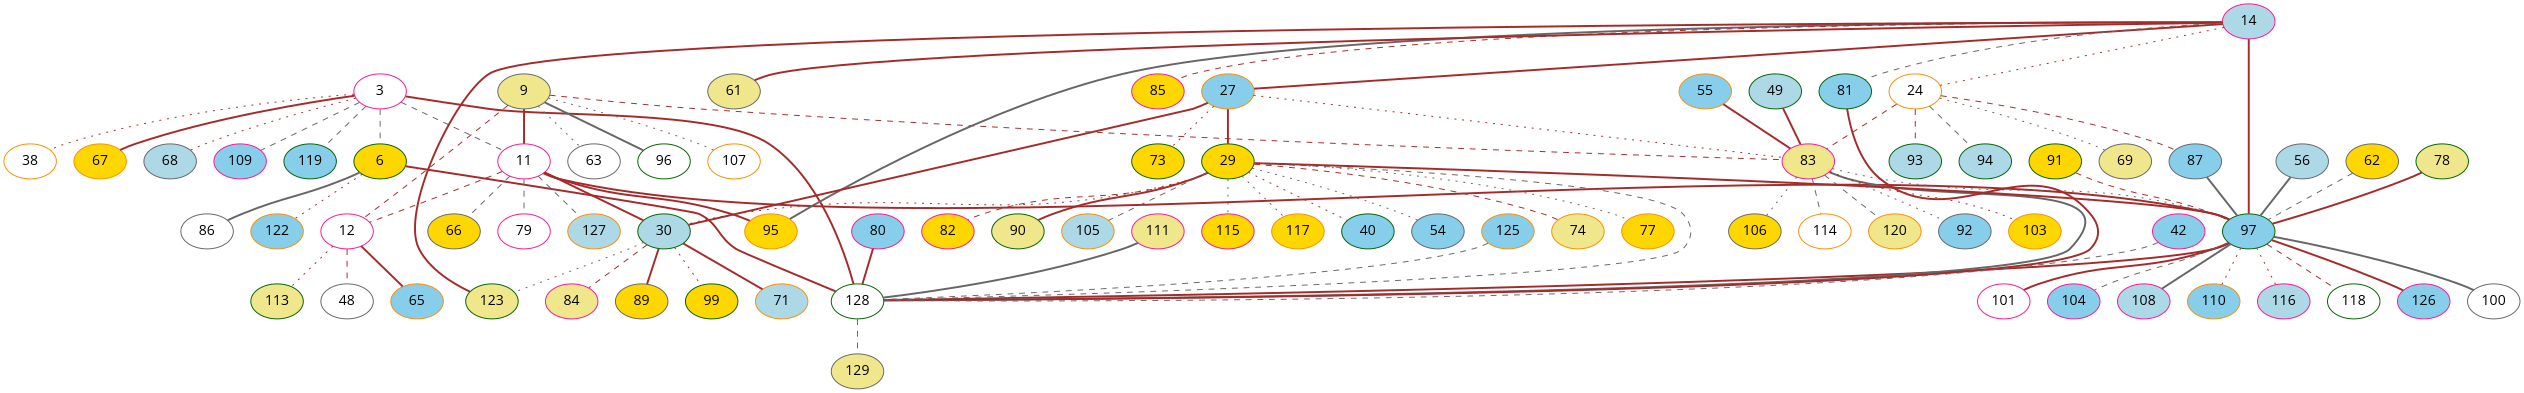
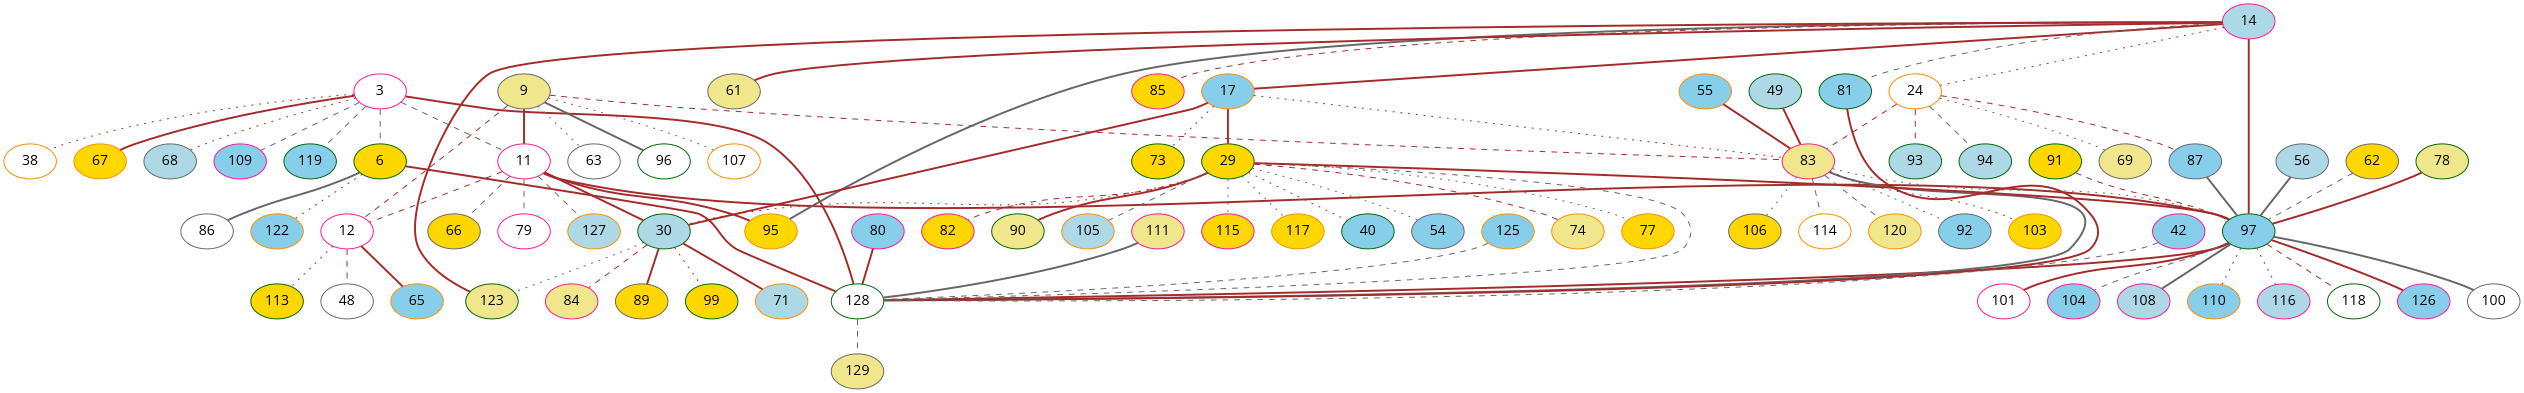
node "27": label "27" -> "17"
node "113": fillcolor khaki -> gold
